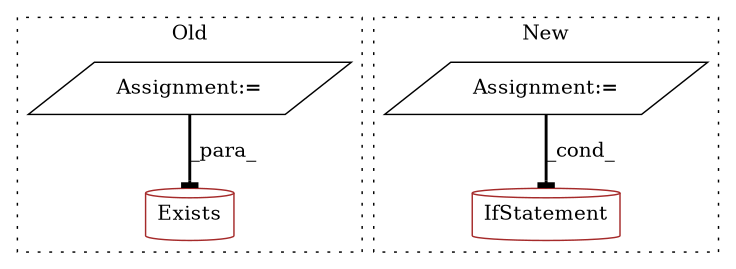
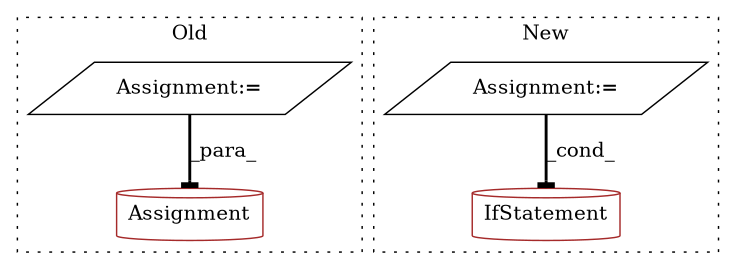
node "Exists": label "Exists" -> "Assignment"
